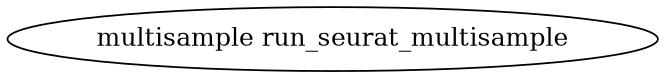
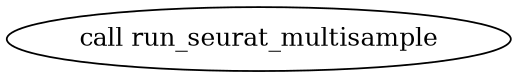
node "multisample run_seurat_multisample": label "multisample run_seurat_multisample" -> "call run_seurat_multisample"
